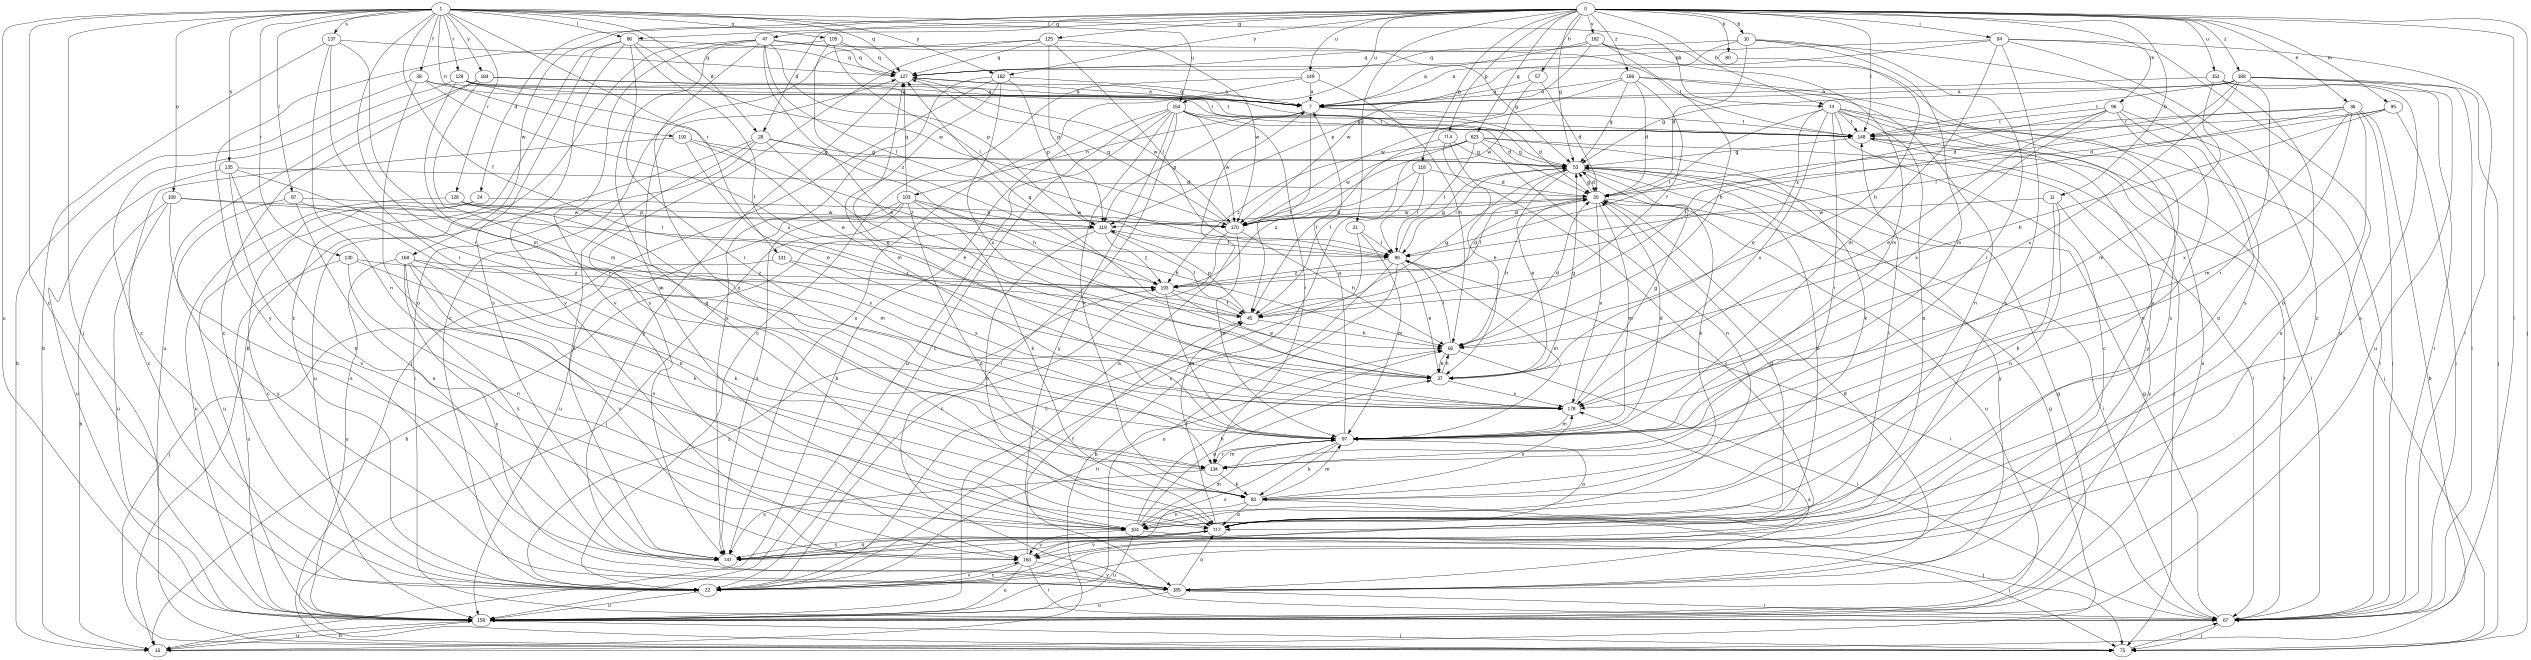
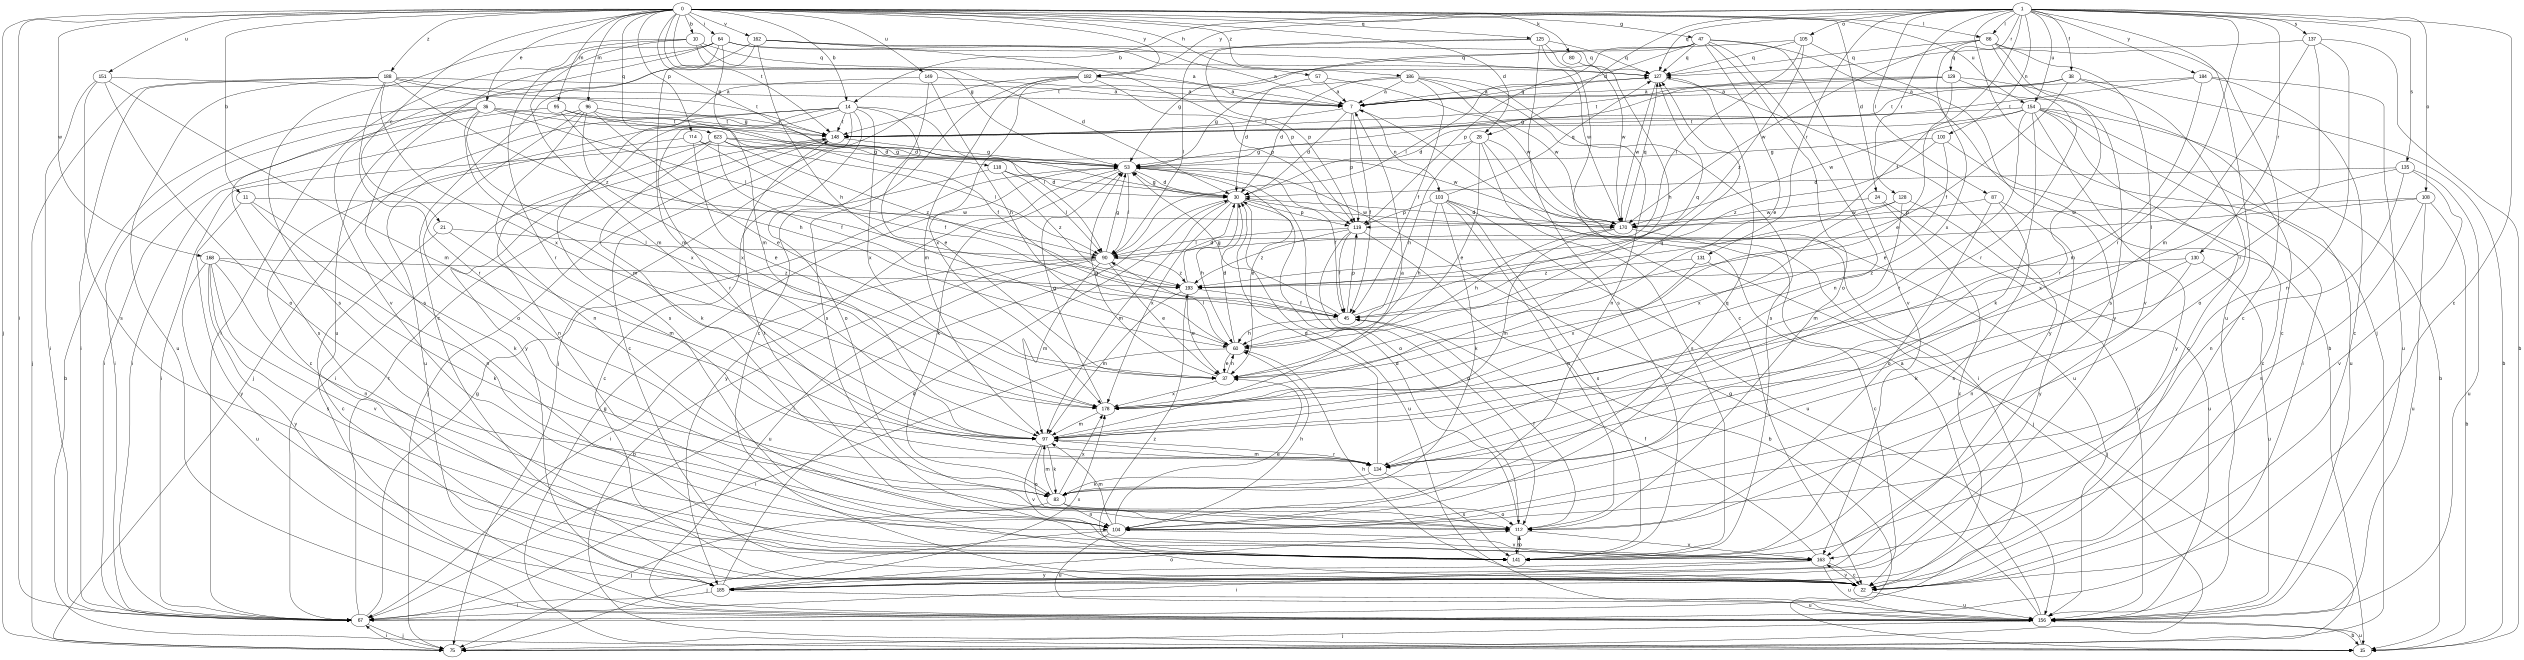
edge "97" -> "30": now "134" -> "30"
